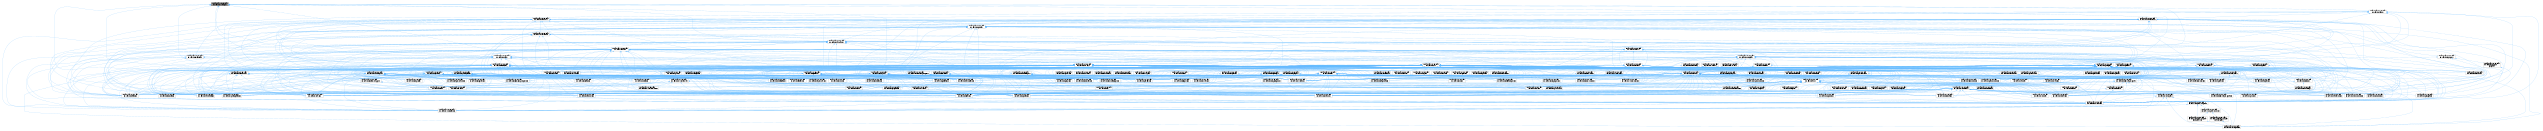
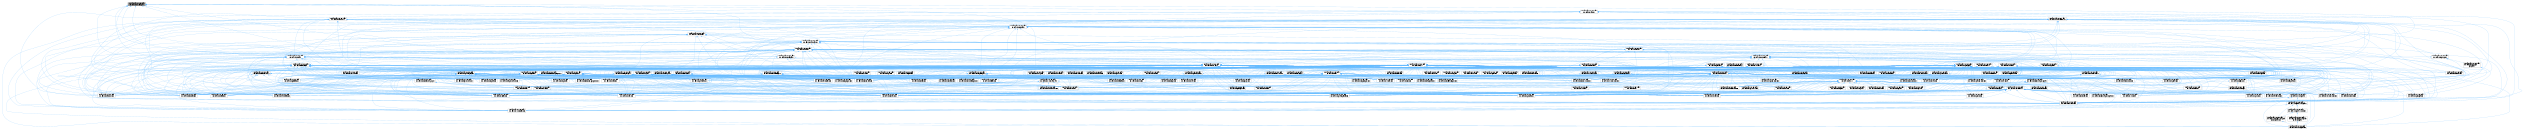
node "/home/runner/work/doxygen /doxygen/src/devnullgen.h": removed
